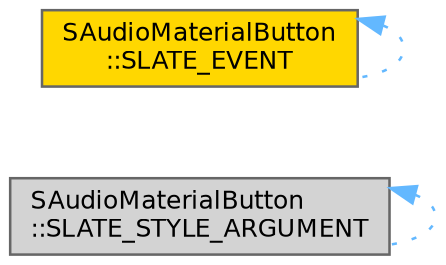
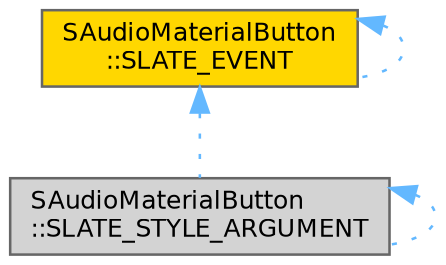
edge "SAudioMaterialButton ::SLATE_STYLE_ARGUMENT" -> "SAudioMaterialButton ::SLATE_EVENT": added
